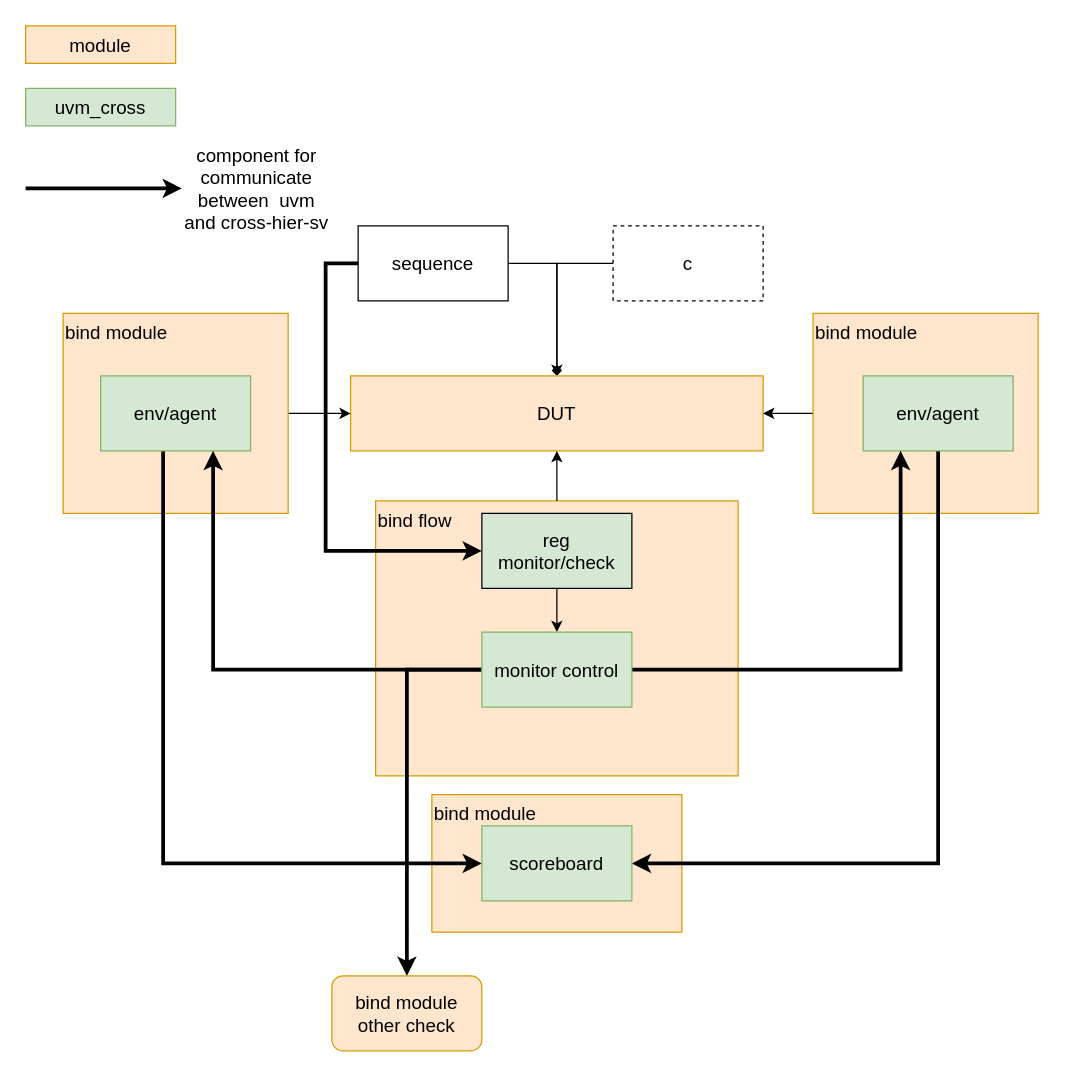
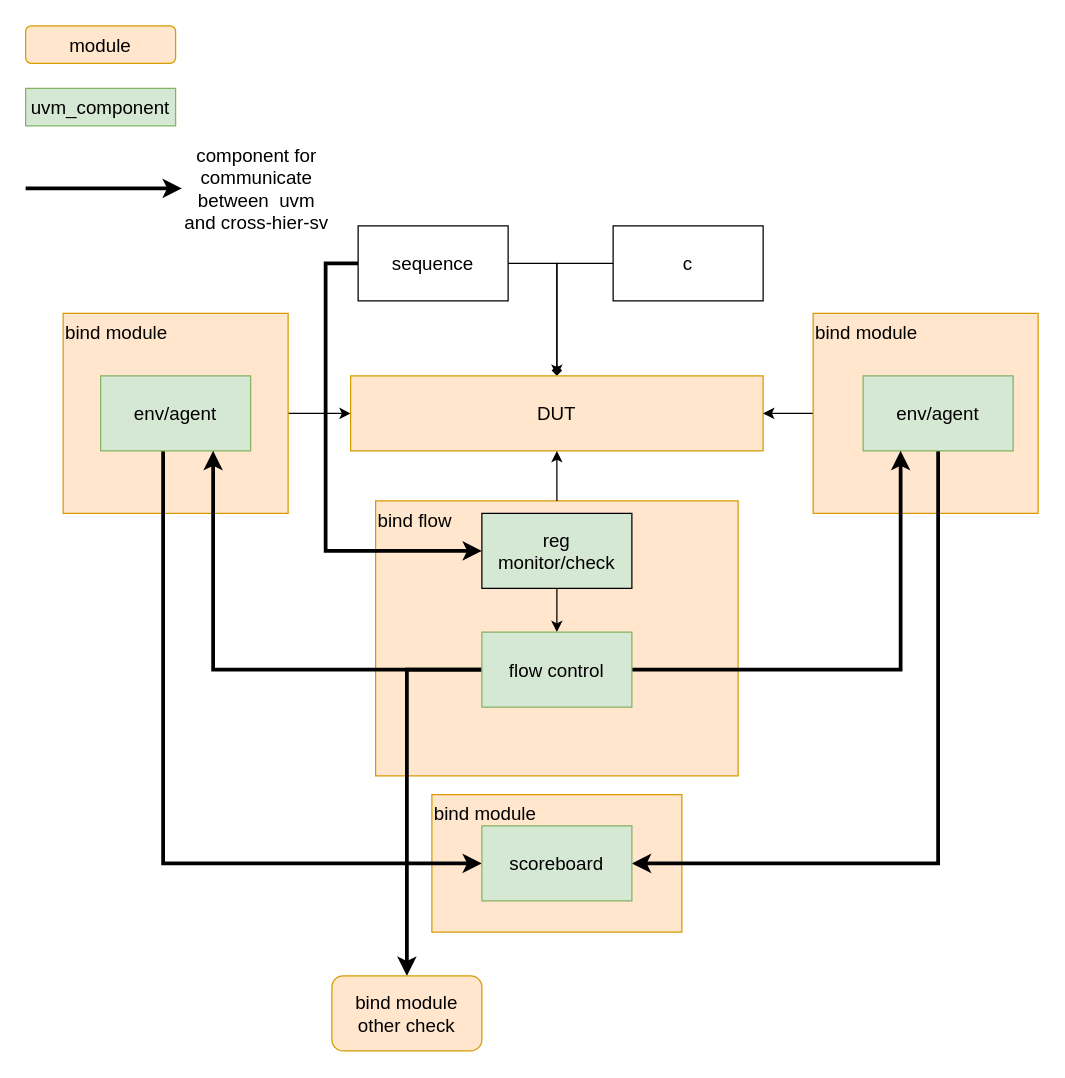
node "module": shape rectangle -> rounded rectangle
node "uvm_cross": label "uvm_cross" -> "uvm_component"
node "c": style dashed -> solid
node "monitor control": label "monitor control" -> "flow control"
